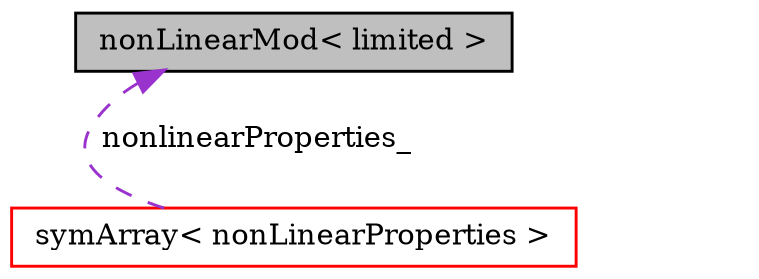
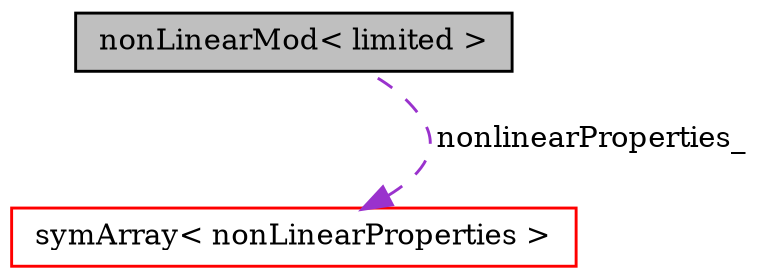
edge "symArray< nonLinearProperties >" -> "nonLinearMod< limited >": reversed
